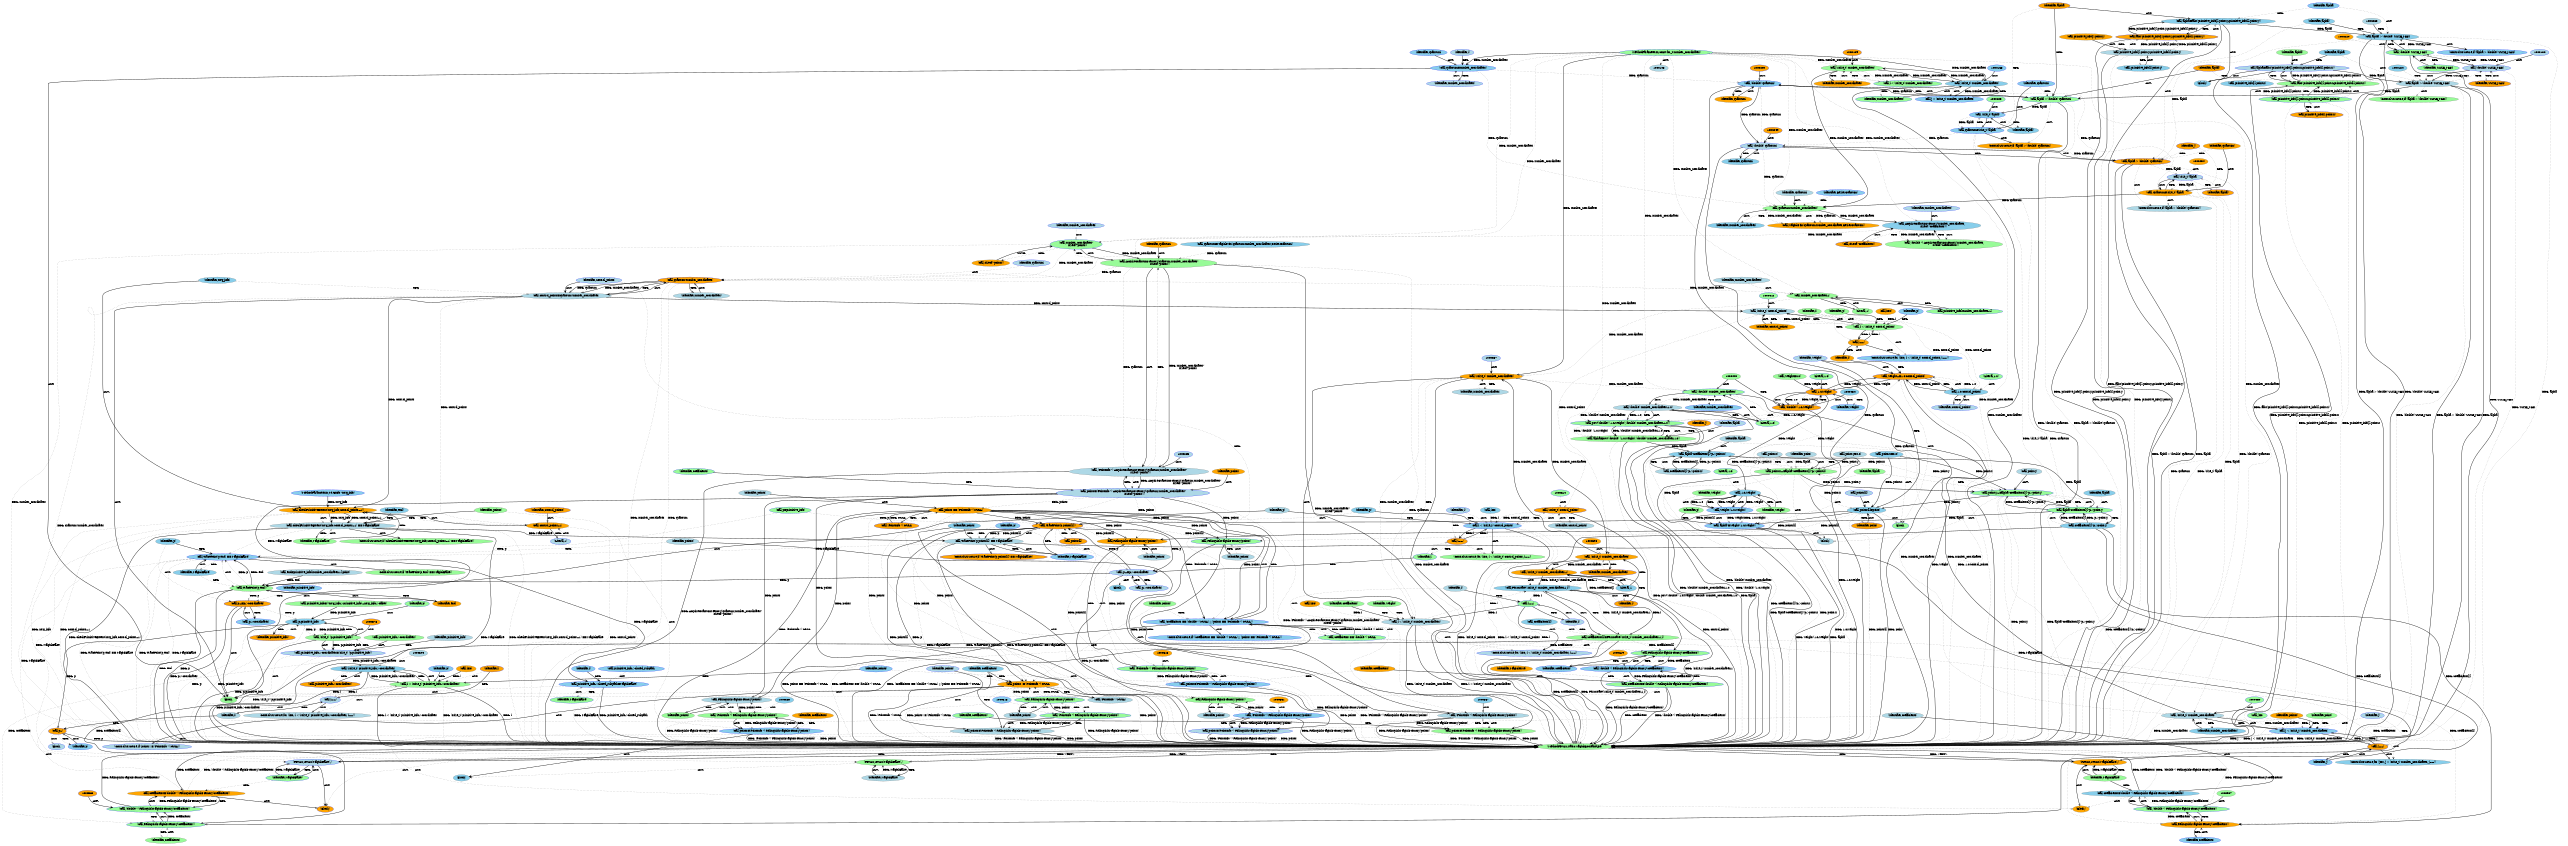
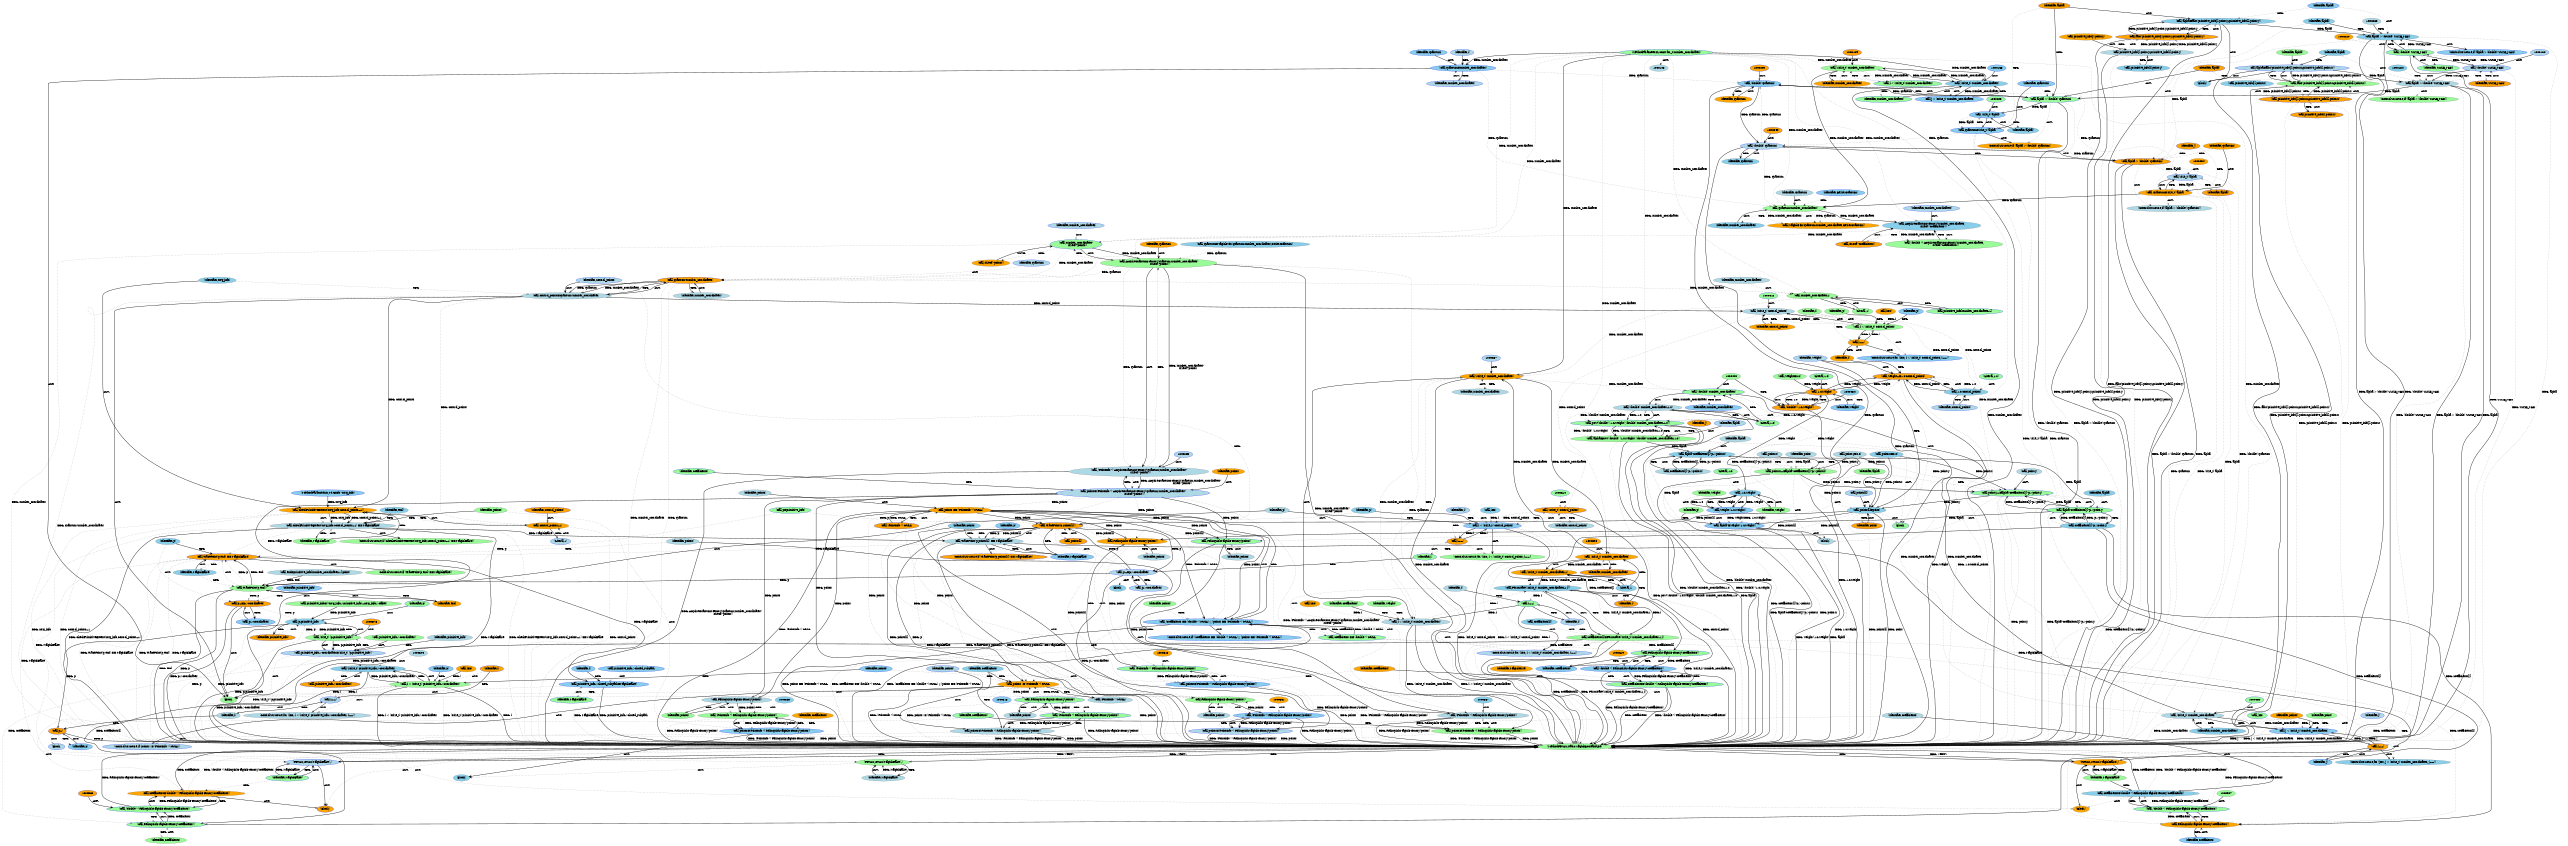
node "(Call,primitive_info[j].point.x-primitive_info[i].point.x)": fillcolor palegreen -> orange
edge "(Call,point.y=0.0)" -> "(Call,points[i]=point)": added, label "DDG: point.y"
node "(Call,TracePoint(p,end) == MagickFalse)": fillcolor skyblue -> orange
